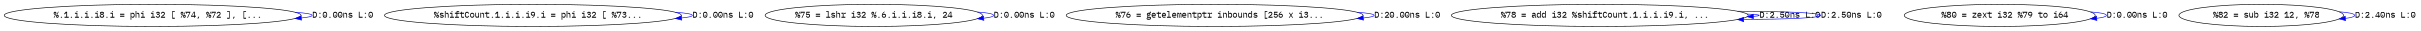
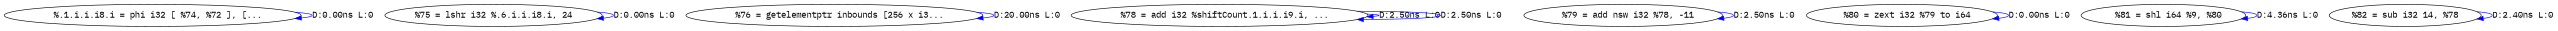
node "%shiftCount.1.i.i.i9.i = phi i32 [ %73...": removed
node "%79 = add nsw i32 %78, -11": added
node "%81 = shl i64 %9, %80": added
node "%82 = sub i32 12, %78": label "%82 = sub i32 12, %78" -> "%82 = sub i32 14, %78"
